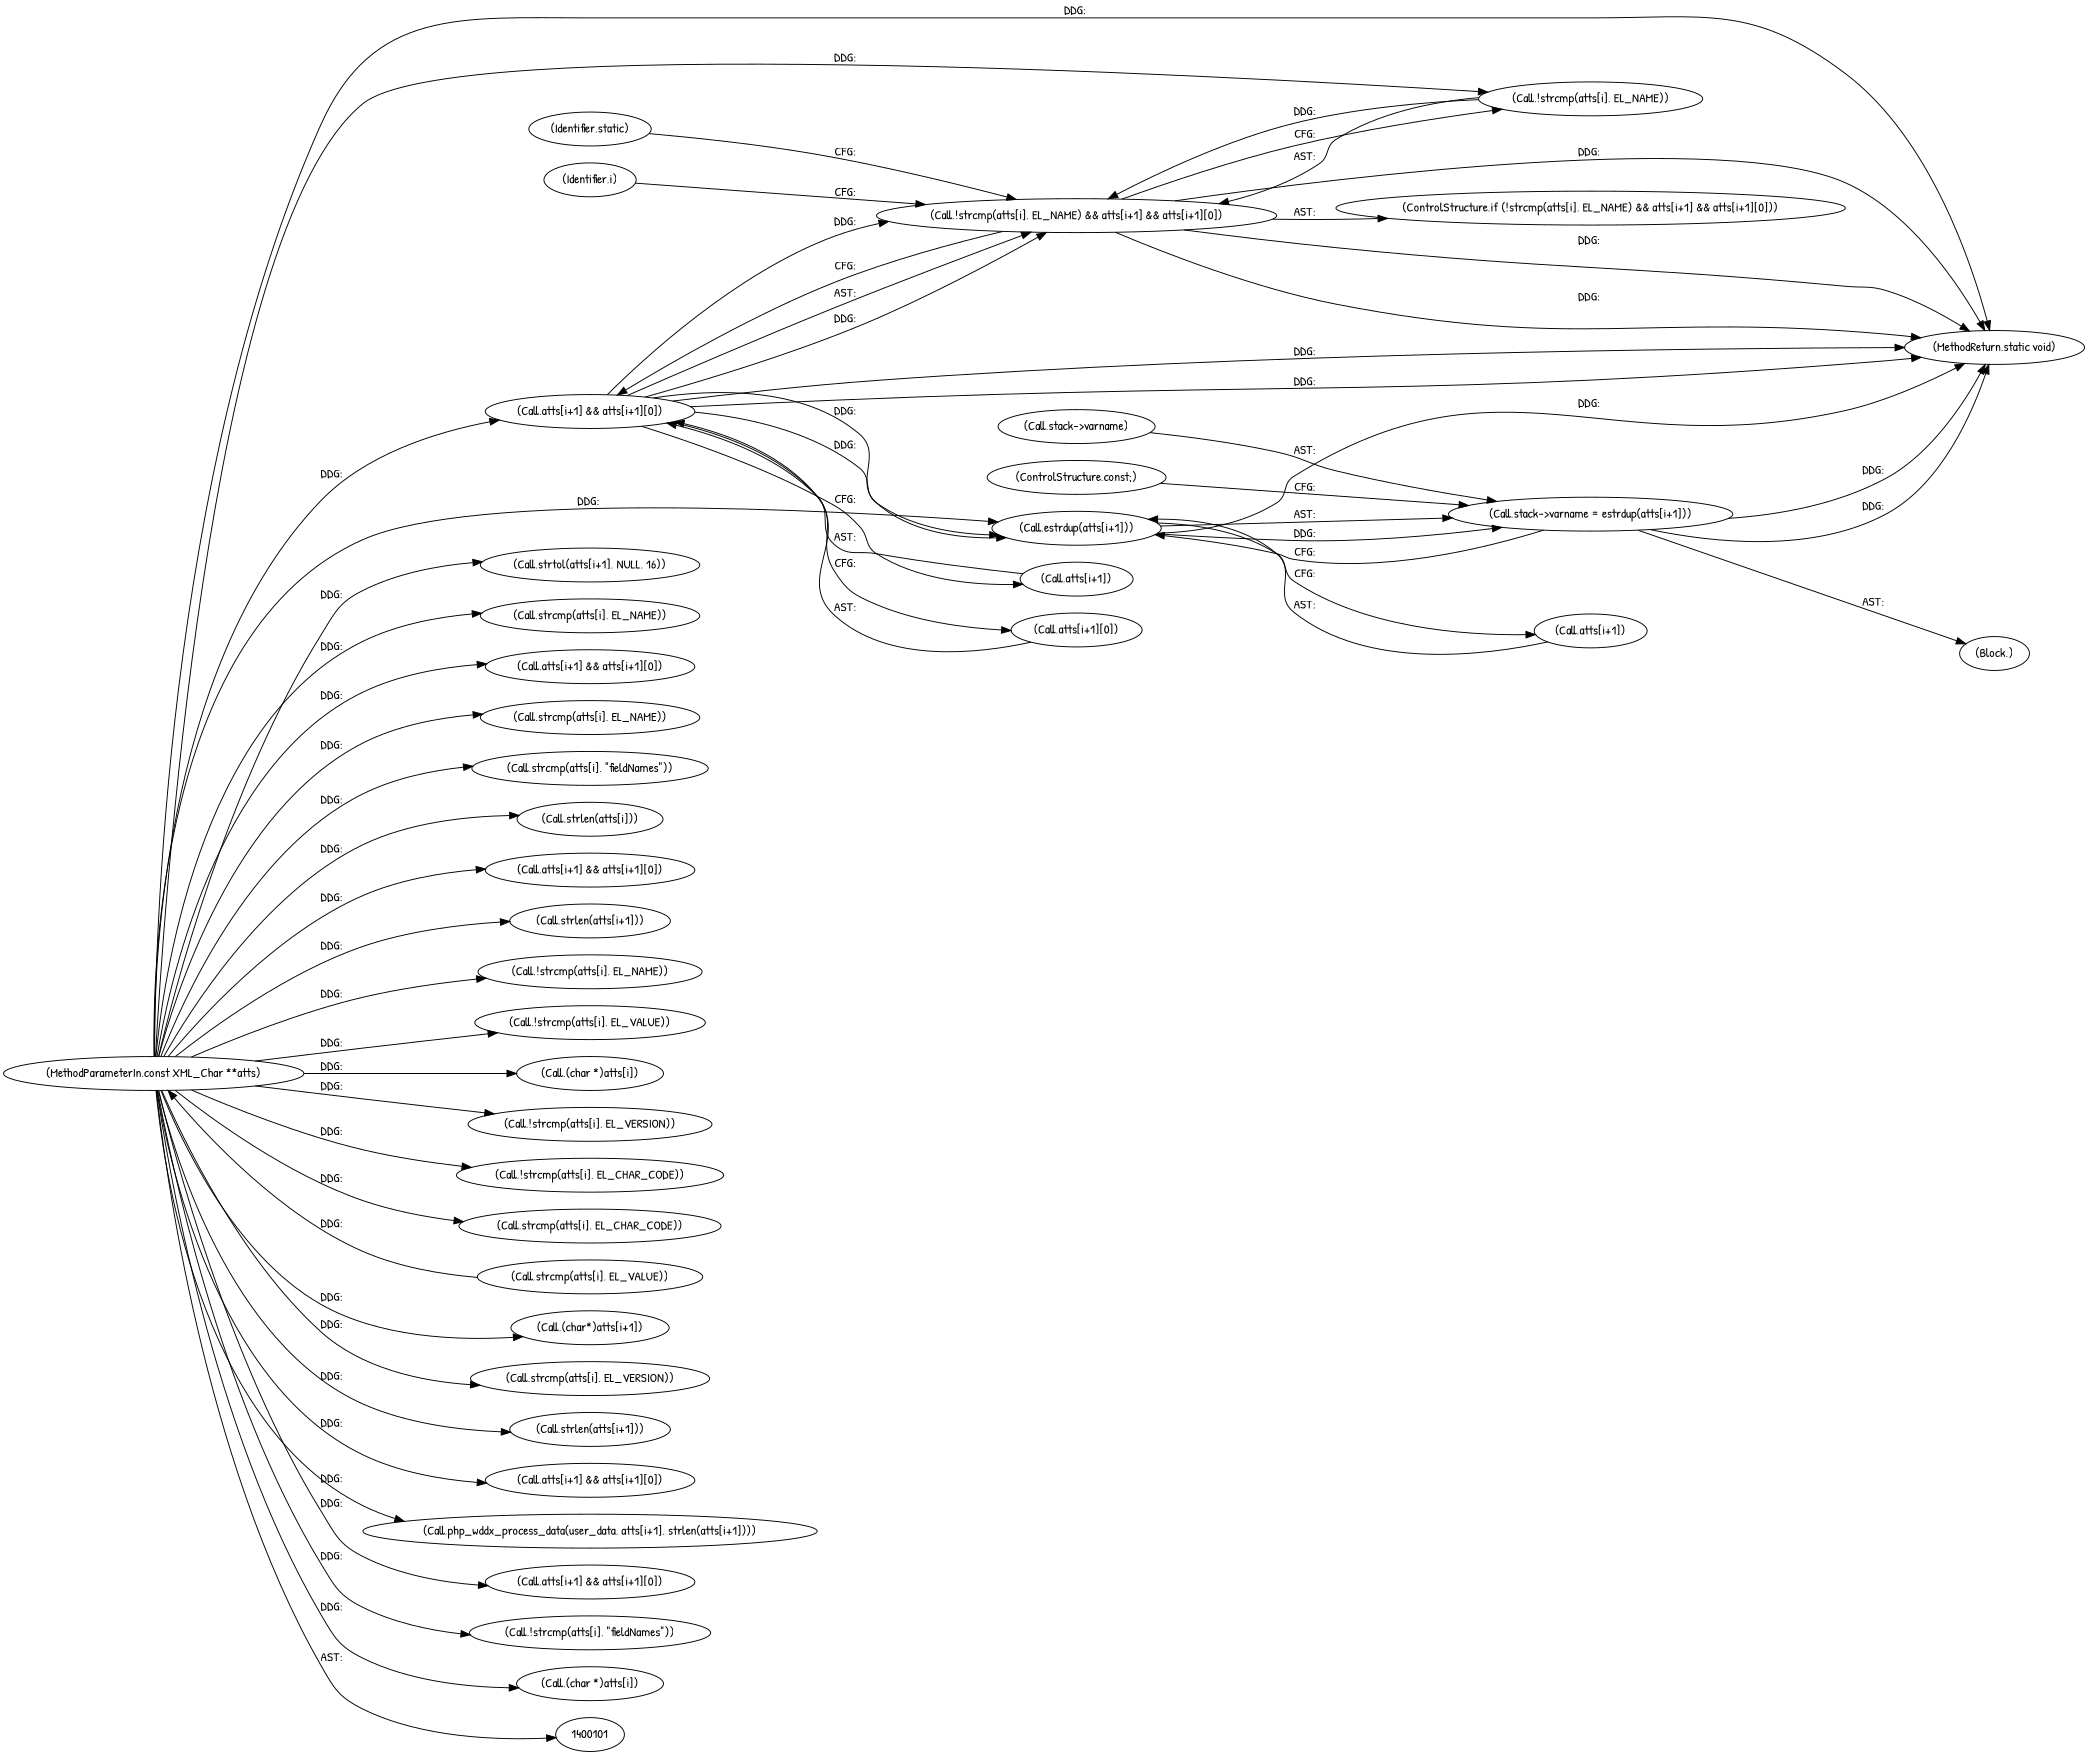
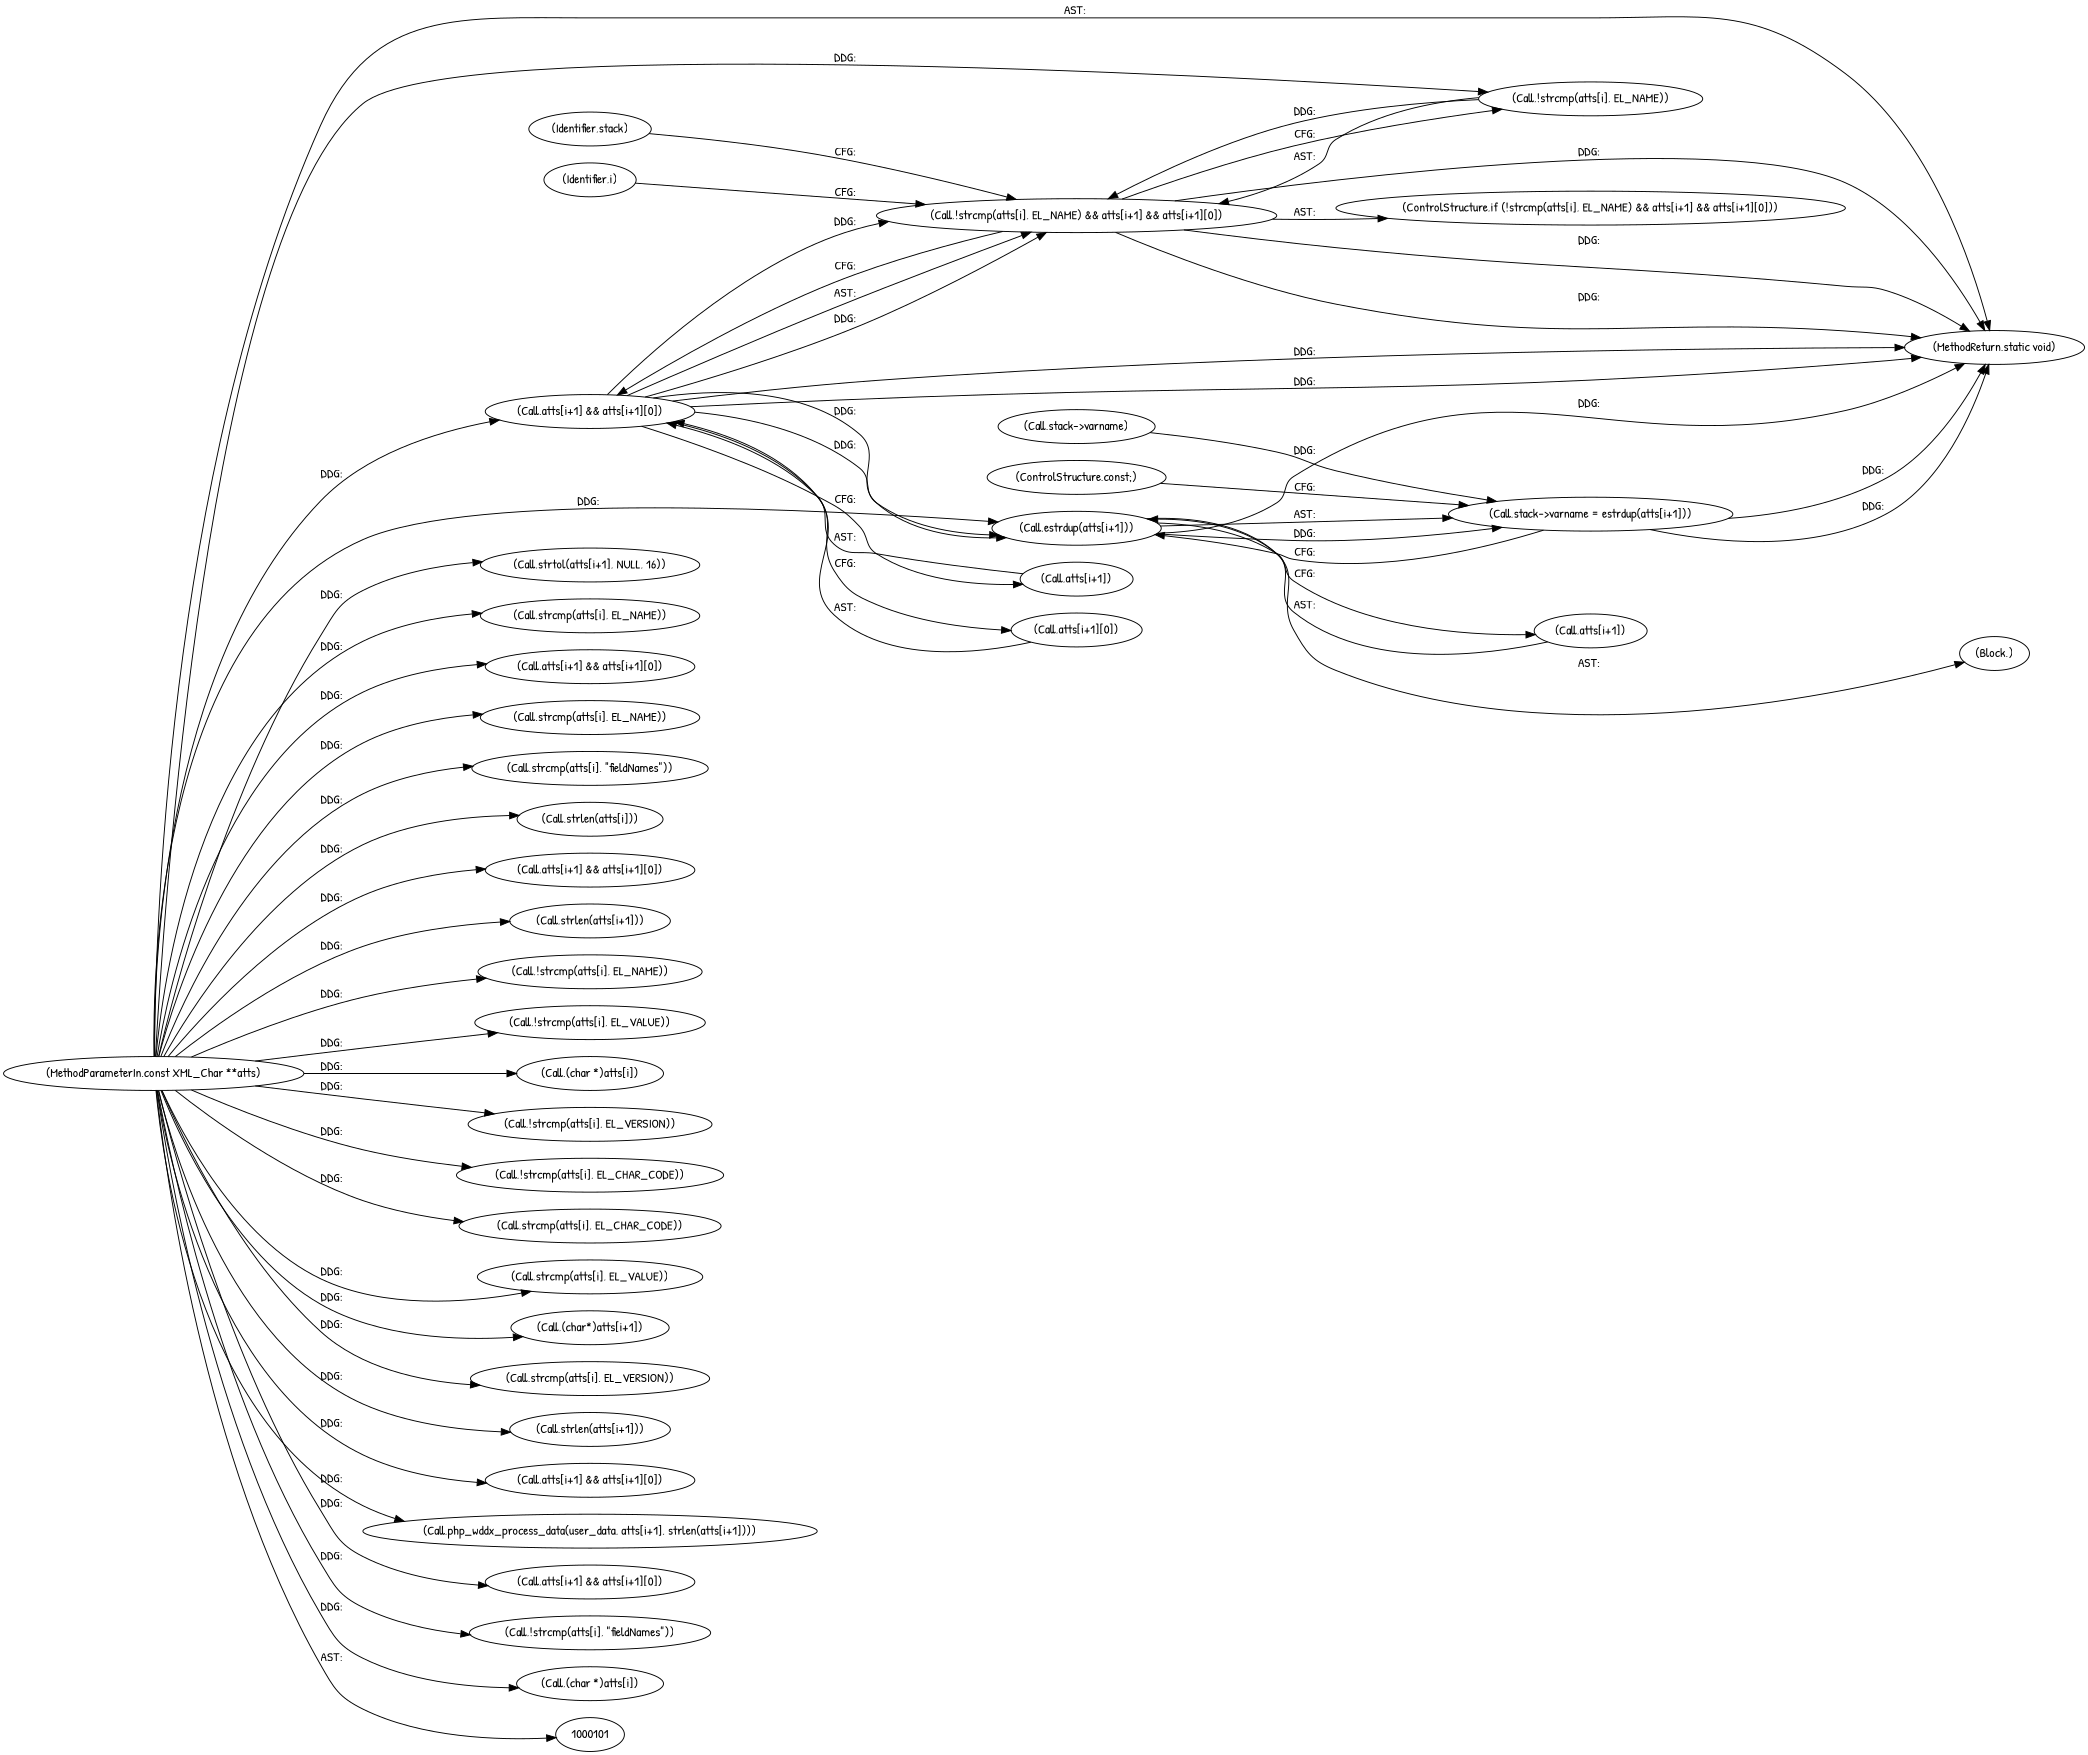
edge "(MethodParameterIn,const XML_Char **atts)" -> "(MethodReturn,static void)": label "DDG: " -> "AST: "
node "(Identifier,static)": label "(Identifier,static)" -> "(Identifier,stack)"
edge "(Call,stack->varname)" -> "(Call,stack->varname = estrdup(atts[i+1]))": label "AST: " -> "DDG: "
edge "(Call,stack->varname = estrdup(atts[i+1]))" -> "(Block,)": now "(Call,estrdup(atts[i+1]))" -> "(Block,)"
edge "(Call,strcmp(atts[i], EL_VALUE))" -> "(MethodParameterIn,const XML_Char **atts)": reversed
node "1400101": label "1400101" -> "1000101"
